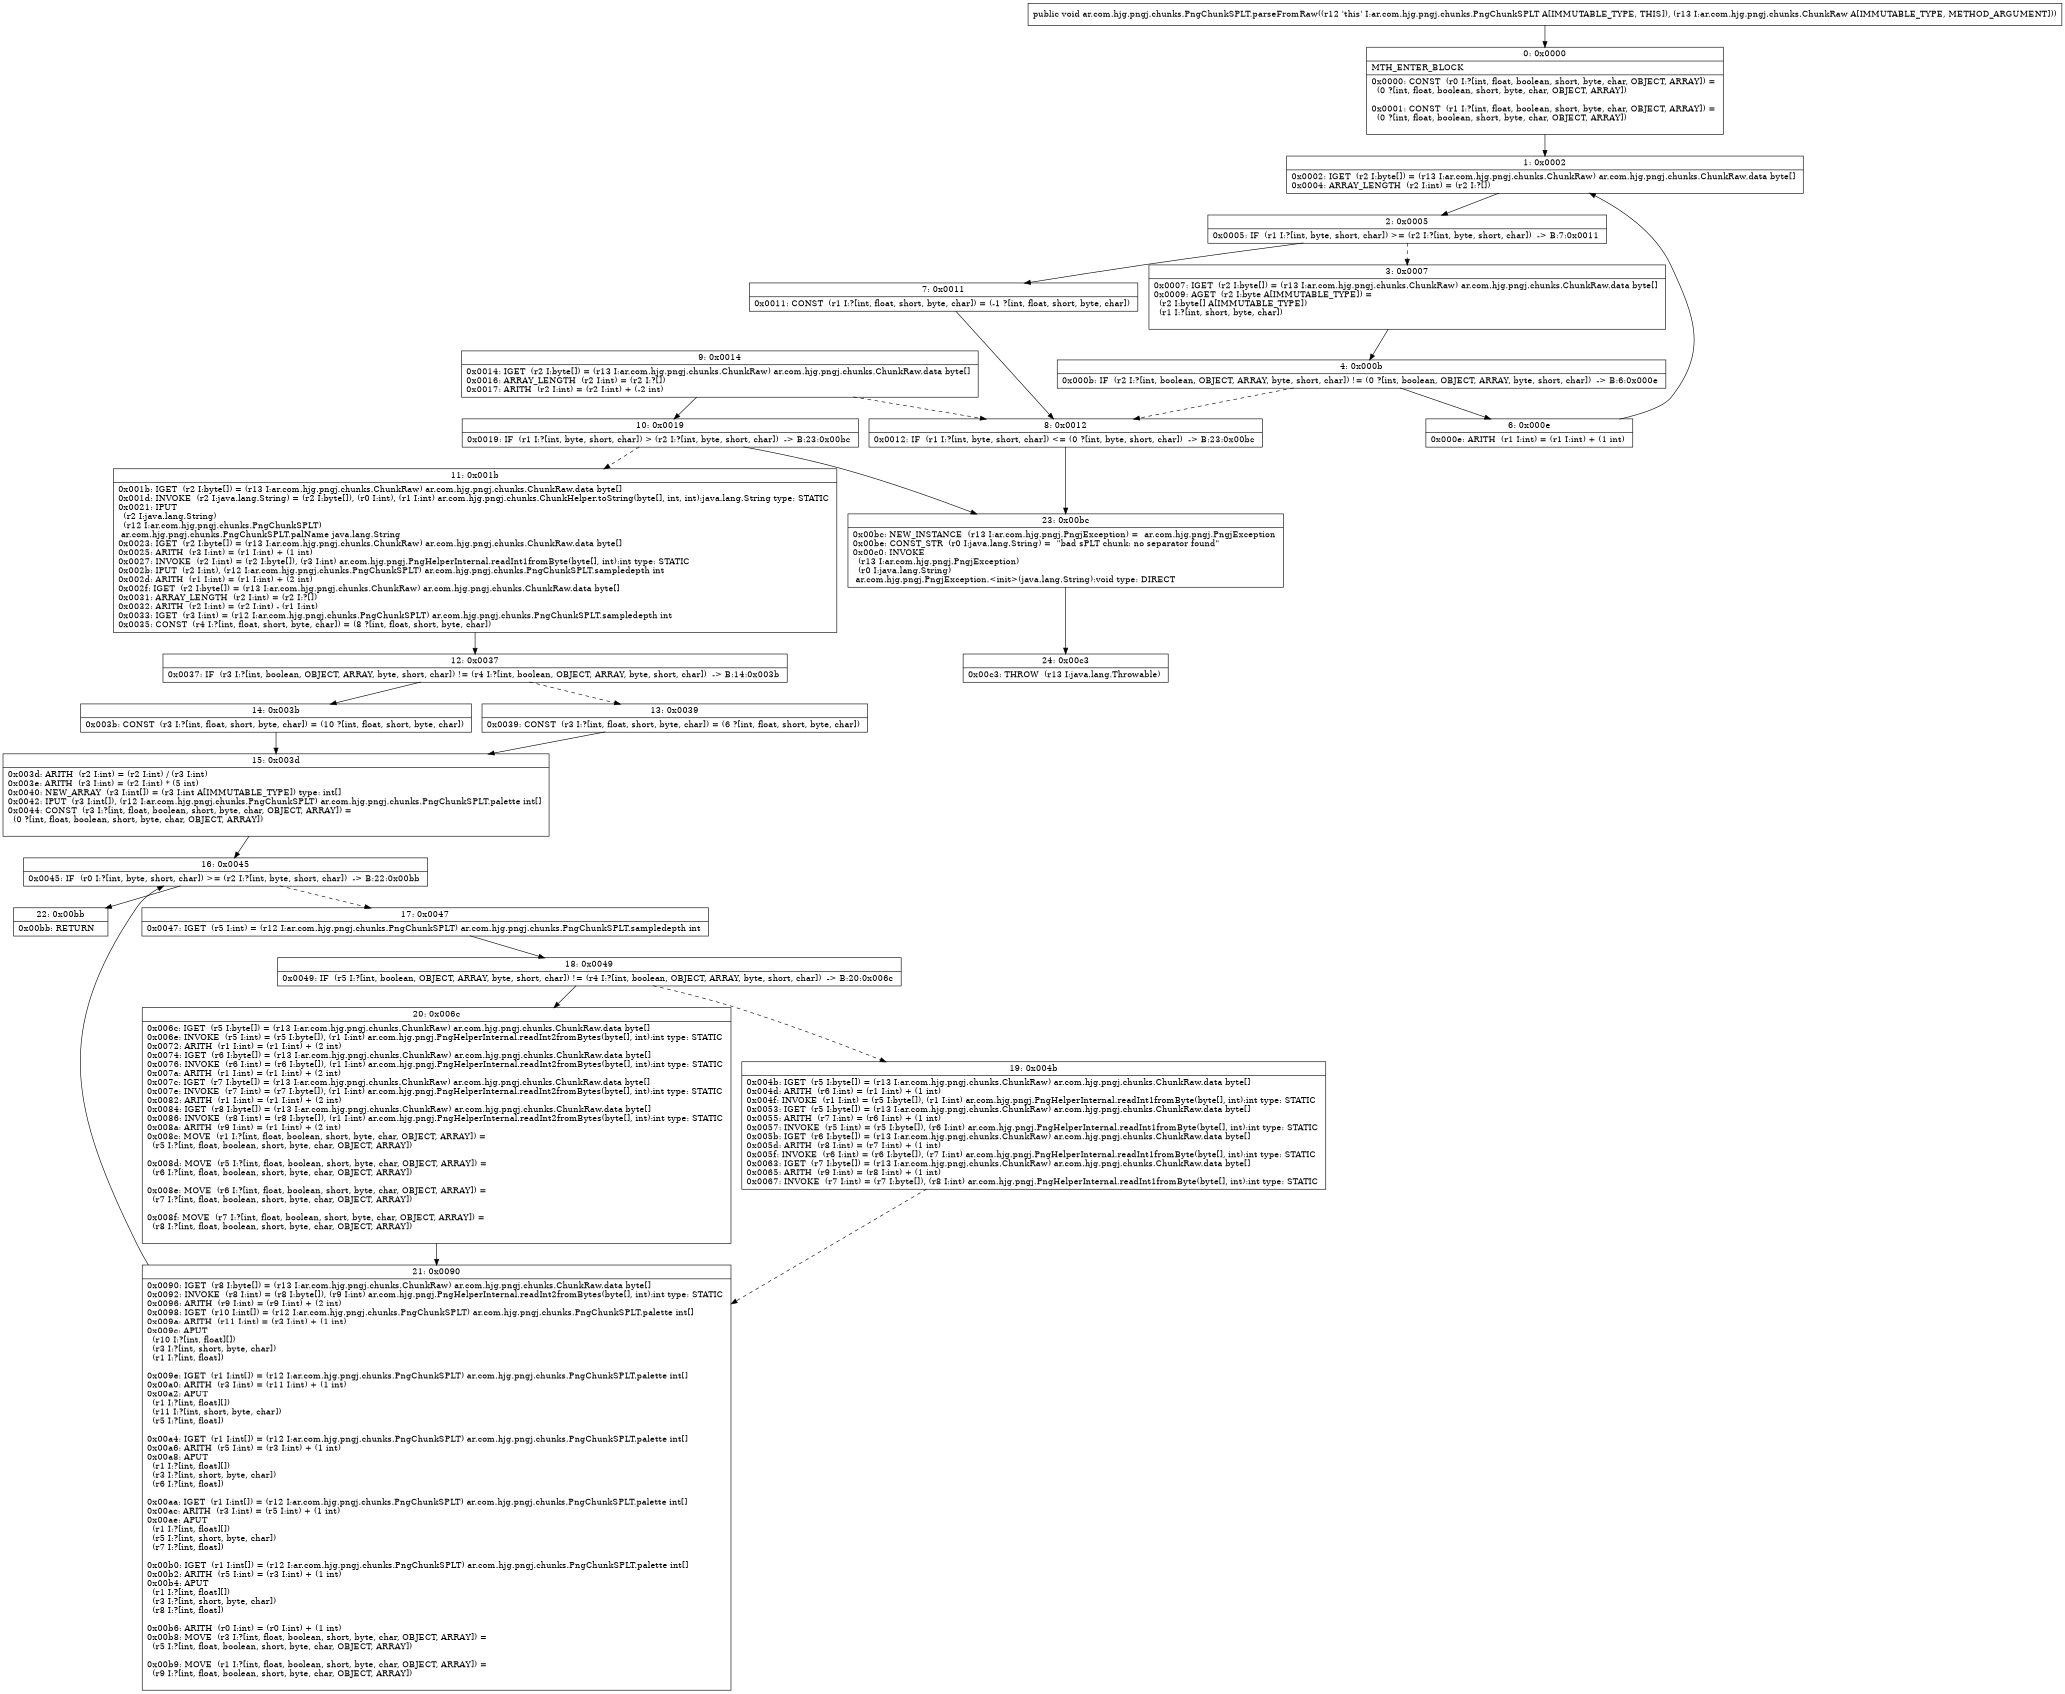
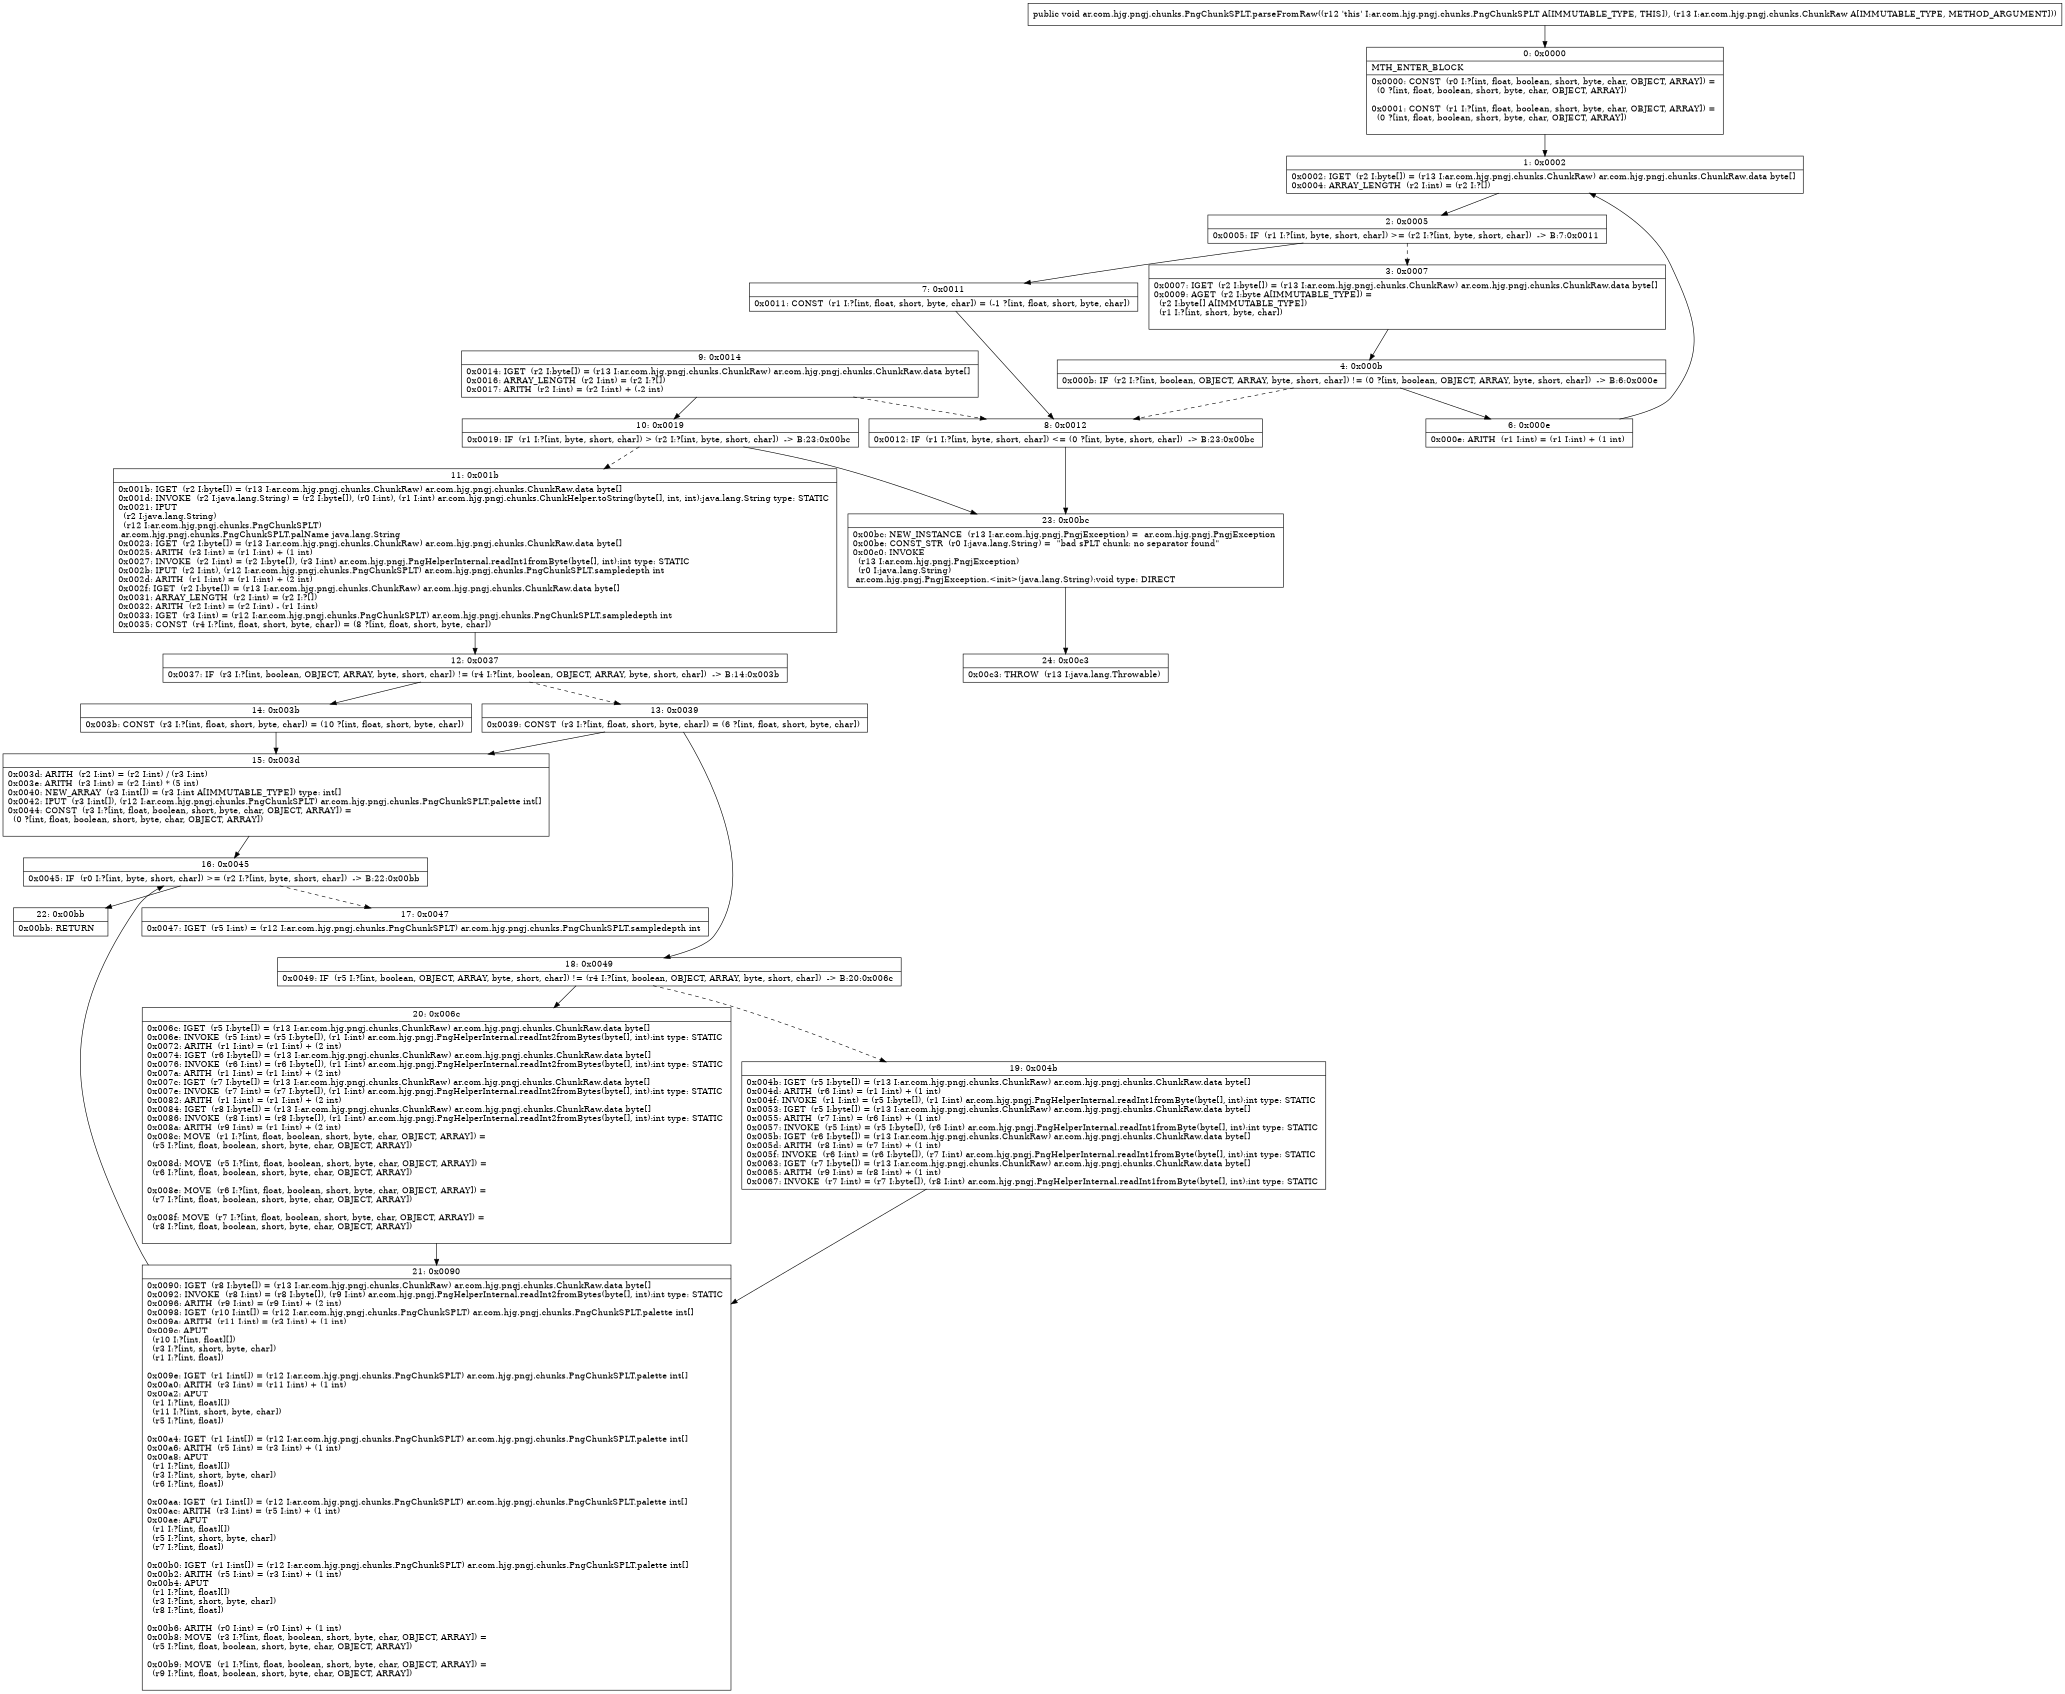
edge "17: 0x0047" -> "18: 0x0049": now "13: 0x0039" -> "18: 0x0049"
edge "19: 0x004b" -> "21: 0x0090": style dashed -> solid
